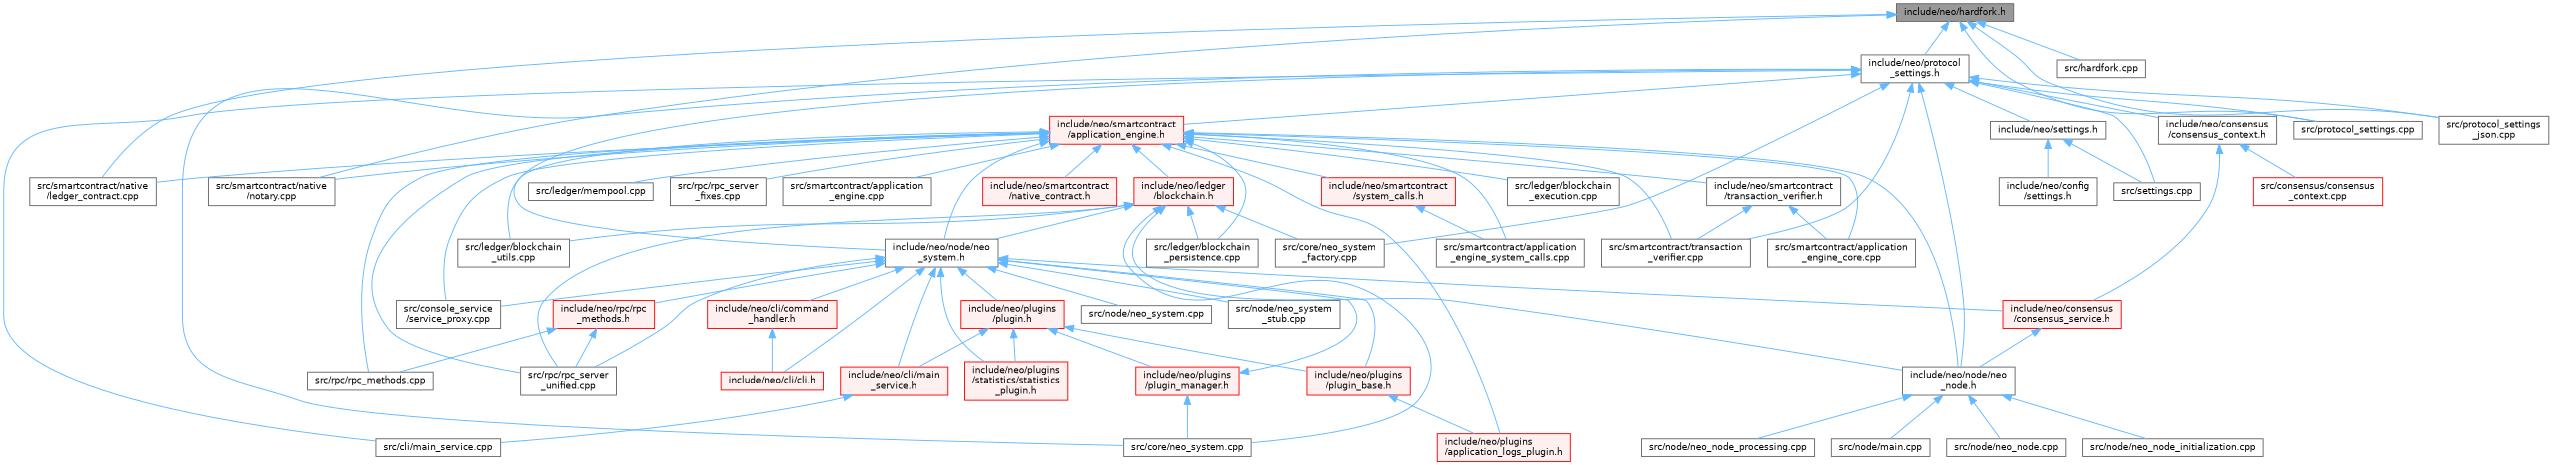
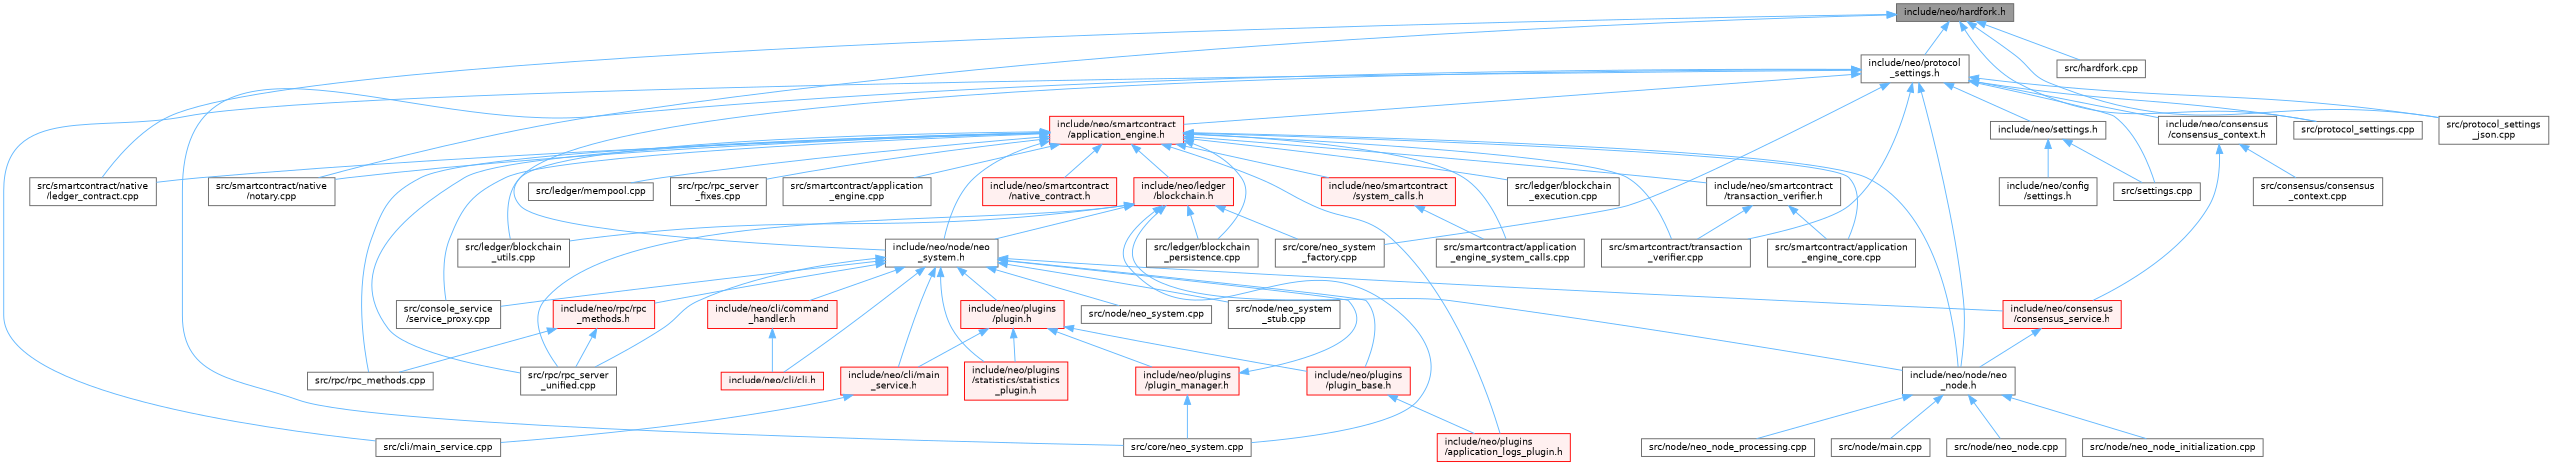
node "src/consensus/consensus _context.cpp": color red -> grey40
